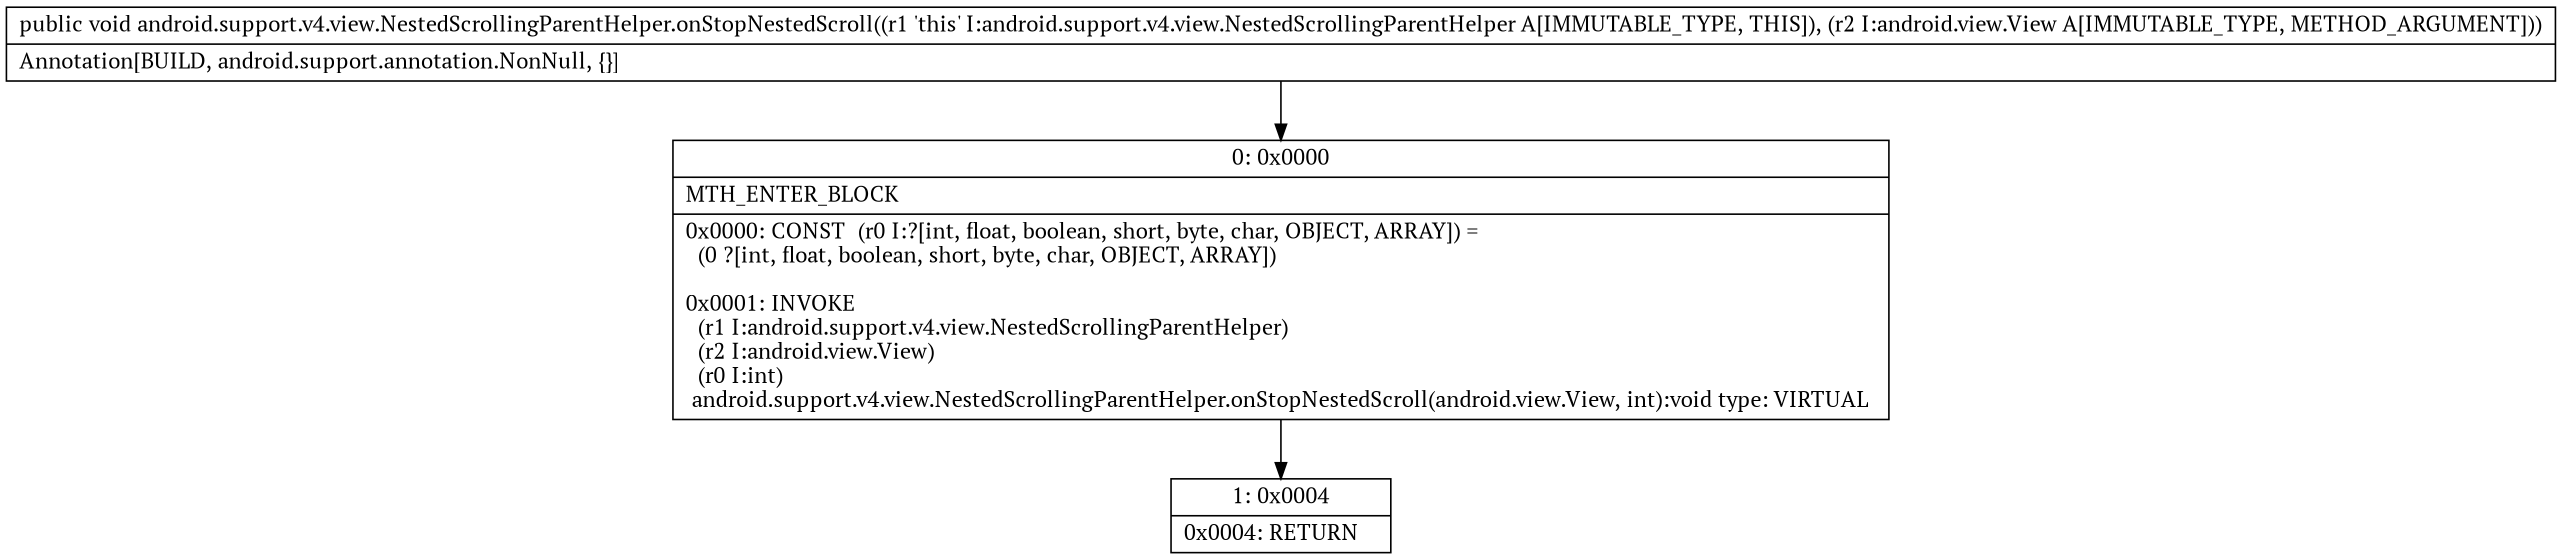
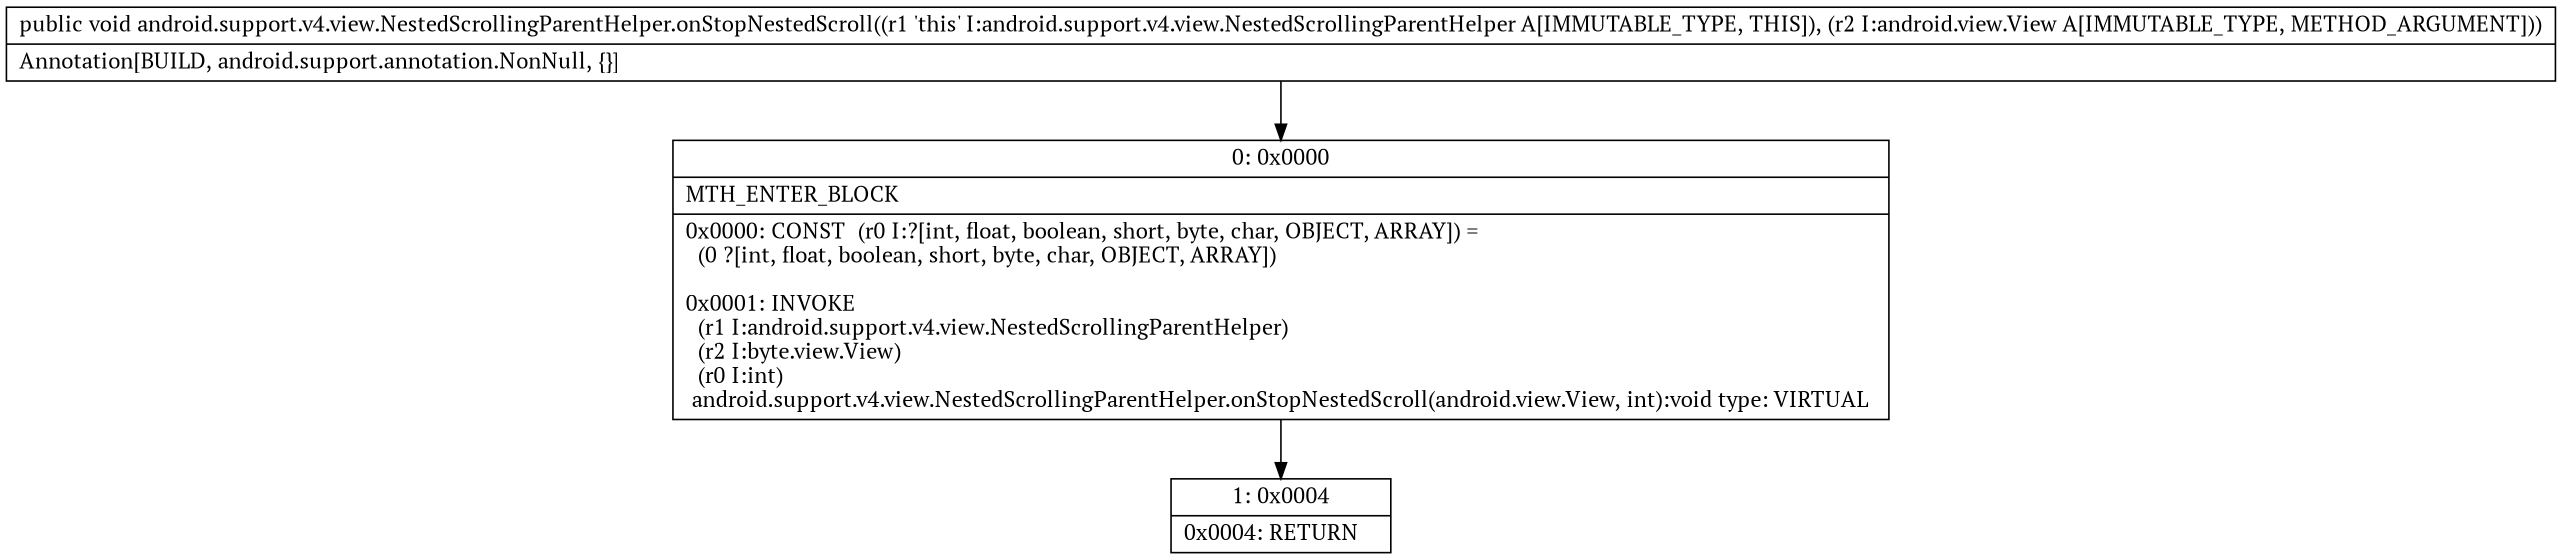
node "0: 0x0000": text "(r2 I:android.view.View)" -> "(r2 I:byte.view.View)"
